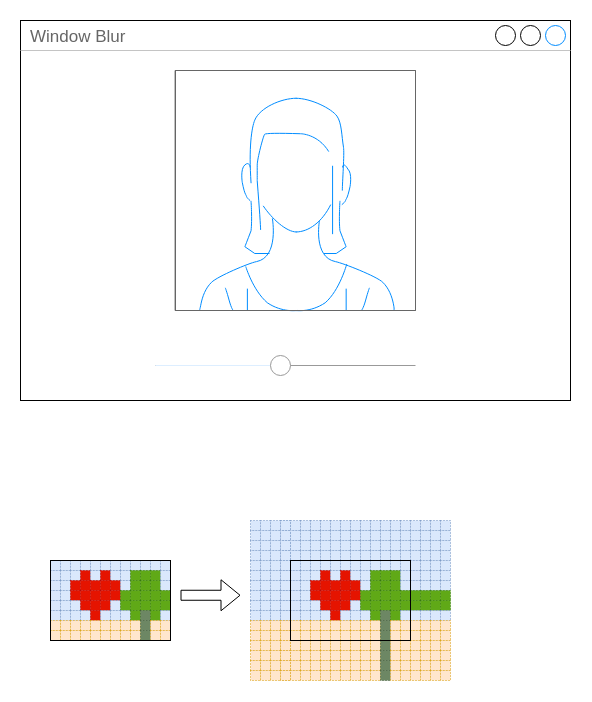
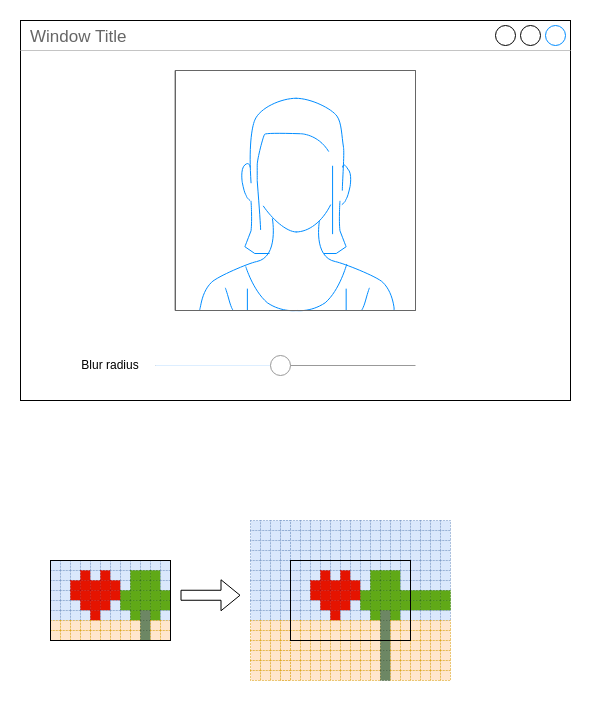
node "Window Blur": label "Window Blur" -> "Window Title"
node "Blur radius": added
